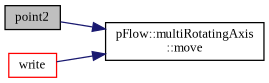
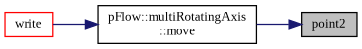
edge "point2" -> "pFlow::multiRotatingAxis ::move": reversed
